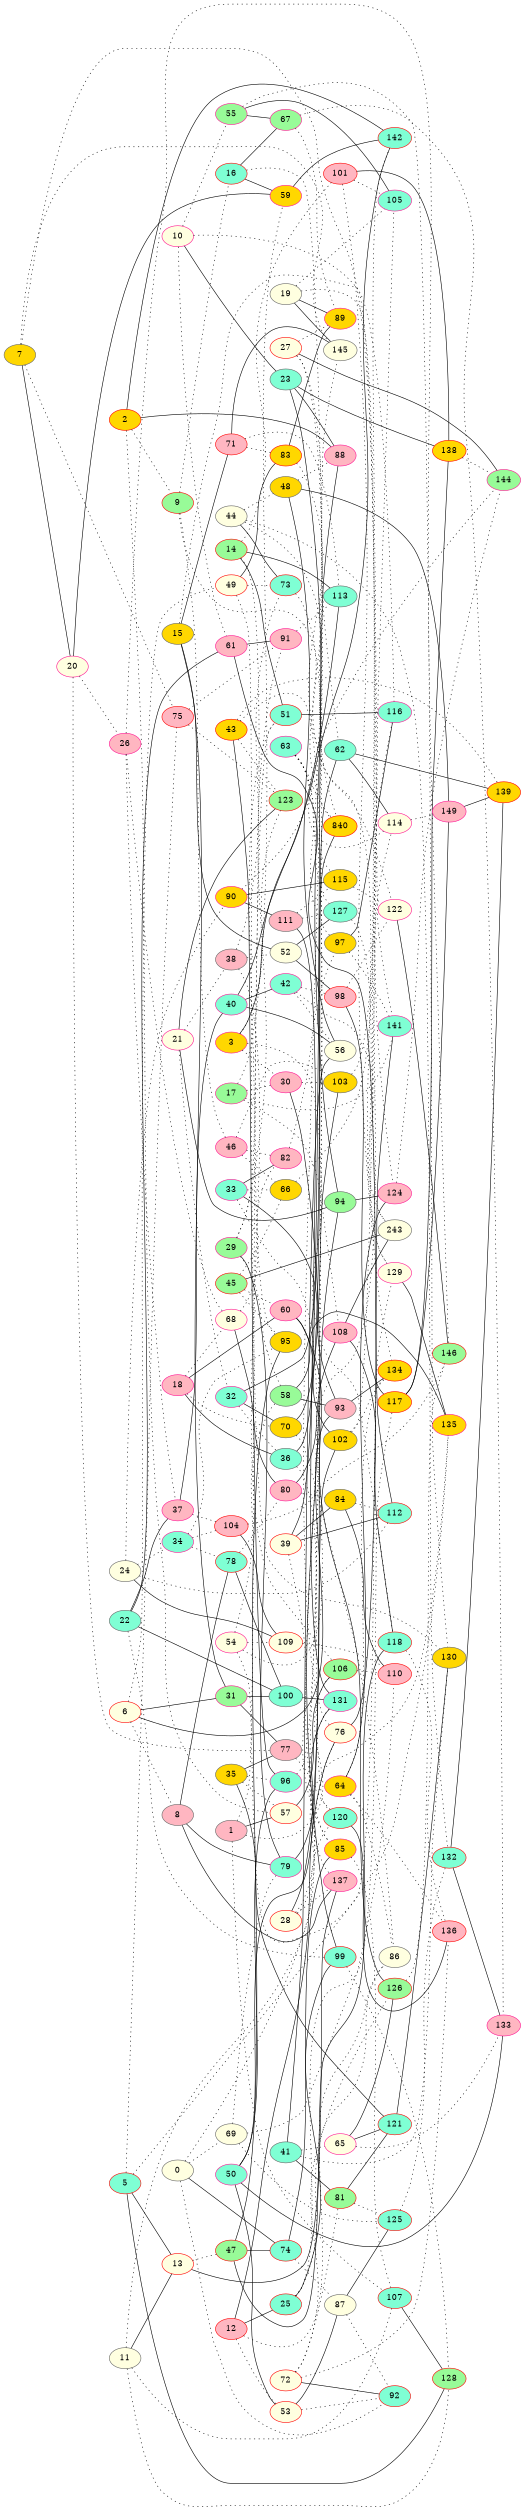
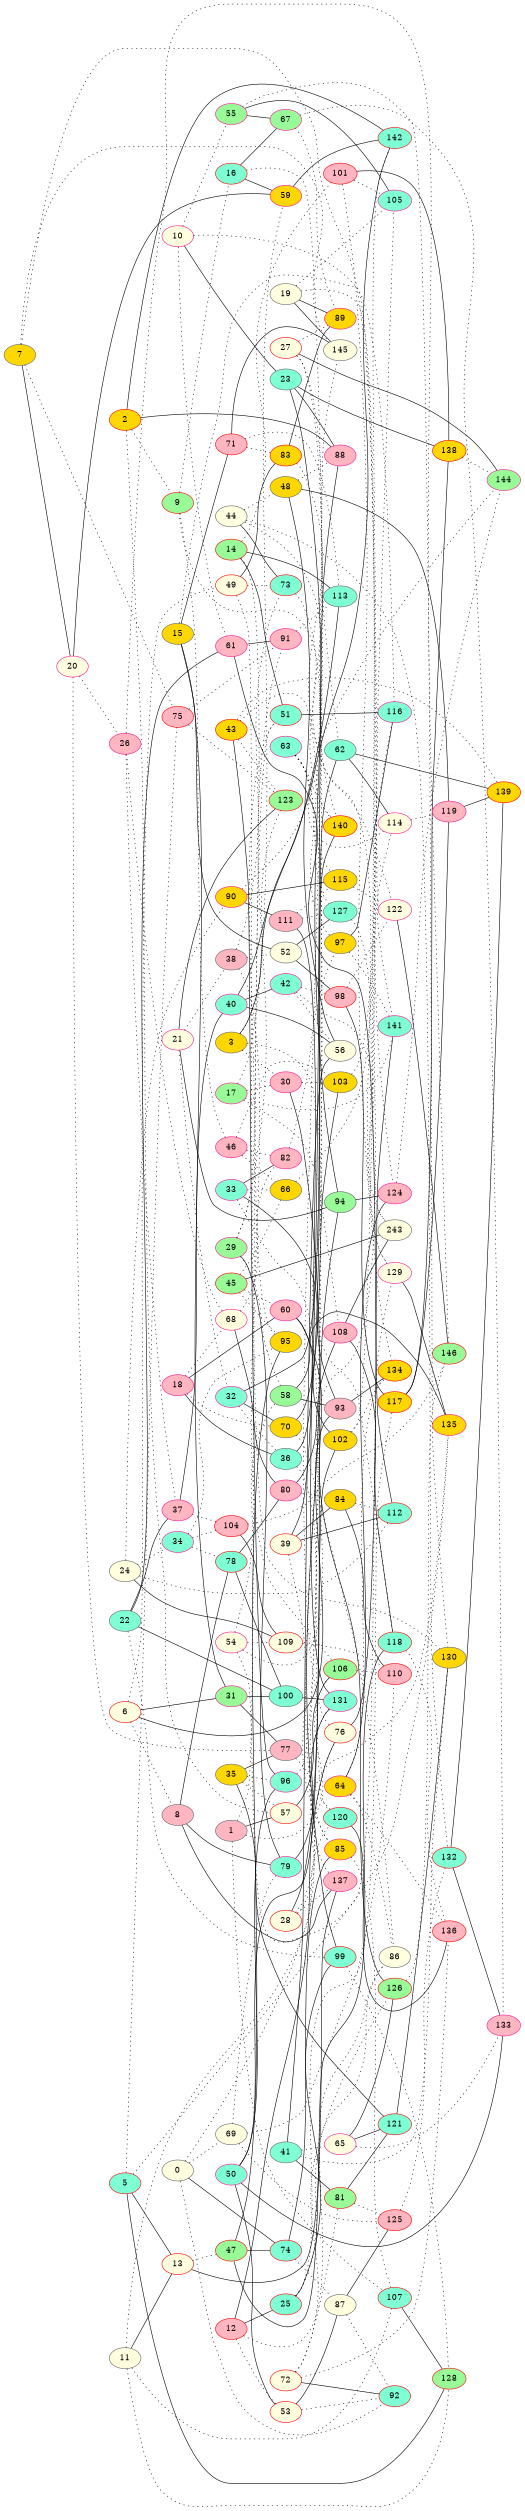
node "149": label "149" -> "119"
node "840": label "840" -> "140"
node "3": color deeppink -> gray40
edge "80" -- "78": style dotted -> solid
node "125": fillcolor aquamarine -> lightpink
